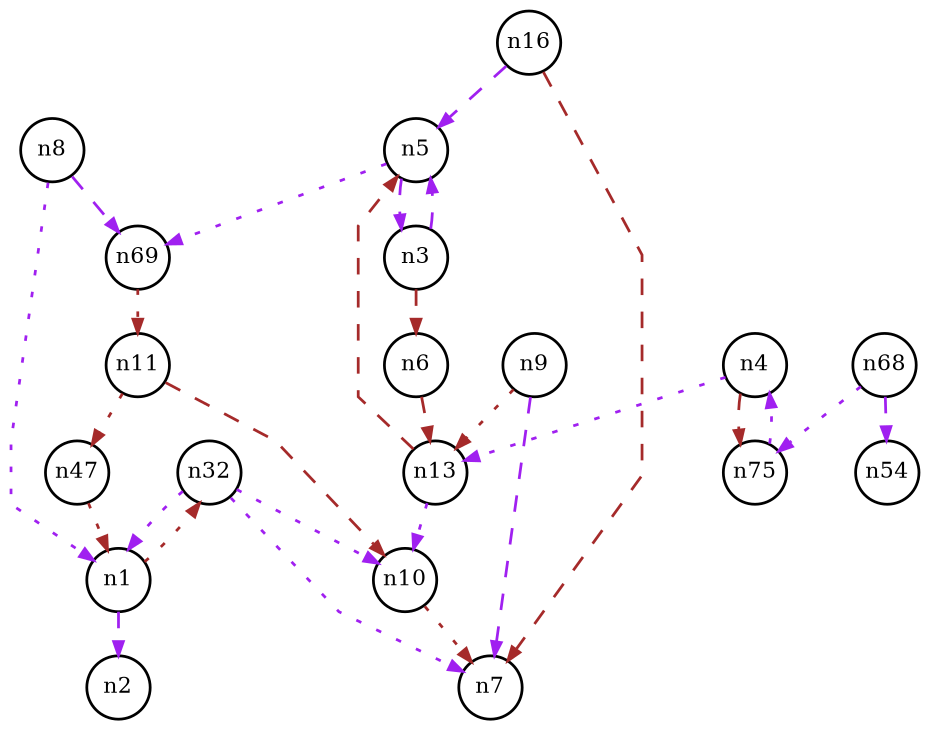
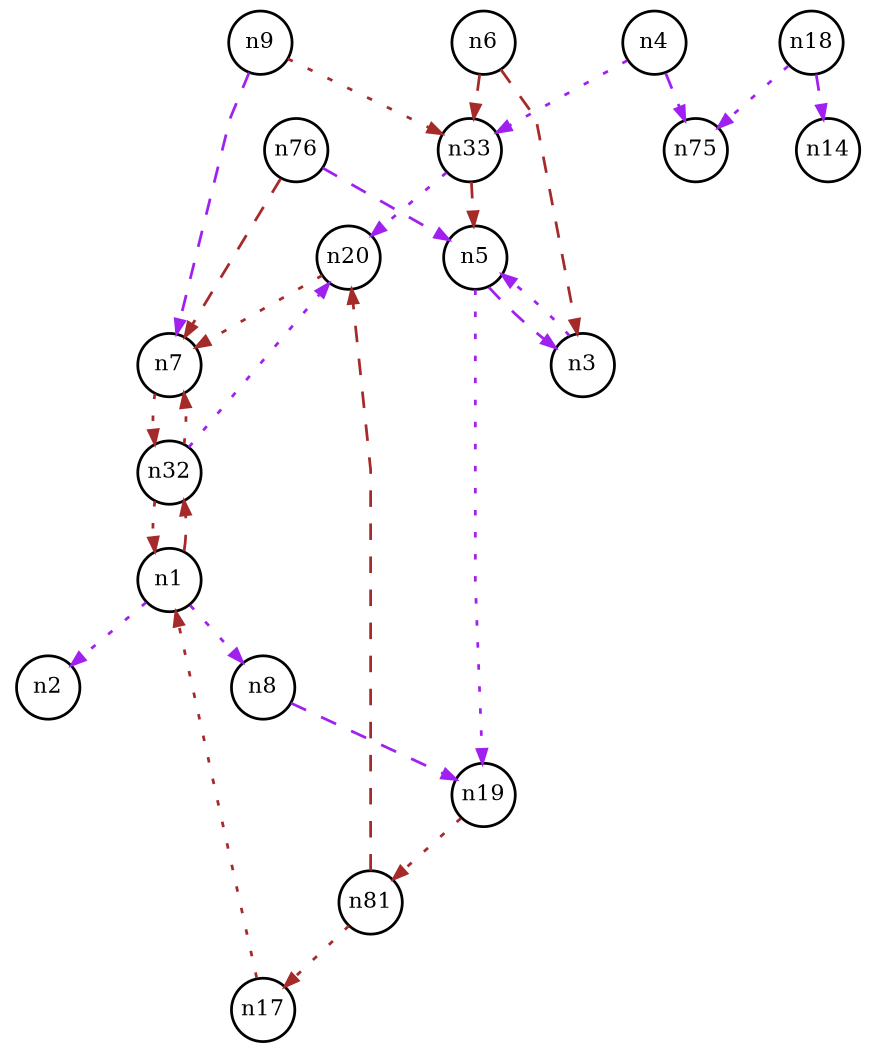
node "n16": label "n16" -> "n76"
edge "n3" -> "n5": style dashed -> dotted
node "n69": label "n69" -> "n19"
edge "n3" -> "n6": reversed
node "n11": label "n11" -> "n81"
node "n68": label "n68" -> "n18"
edge "n8" -> "n1": reversed
edge "n7" -> "n32": added
edge "n4" -> "n75": color brown -> purple
edge "n75" -> "n4": removed
node "n47": label "n47" -> "n17"
node "n13": label "n13" -> "n33"
node "n54": label "n54" -> "n14"
edge "n32" -> "n1": color purple -> brown
edge "n1" -> "n32": style dotted -> dashed
node "n10": label "n10" -> "n20"
edge "n32" -> "n7": color purple -> brown
edge "n1" -> "n2": style dashed -> dotted
